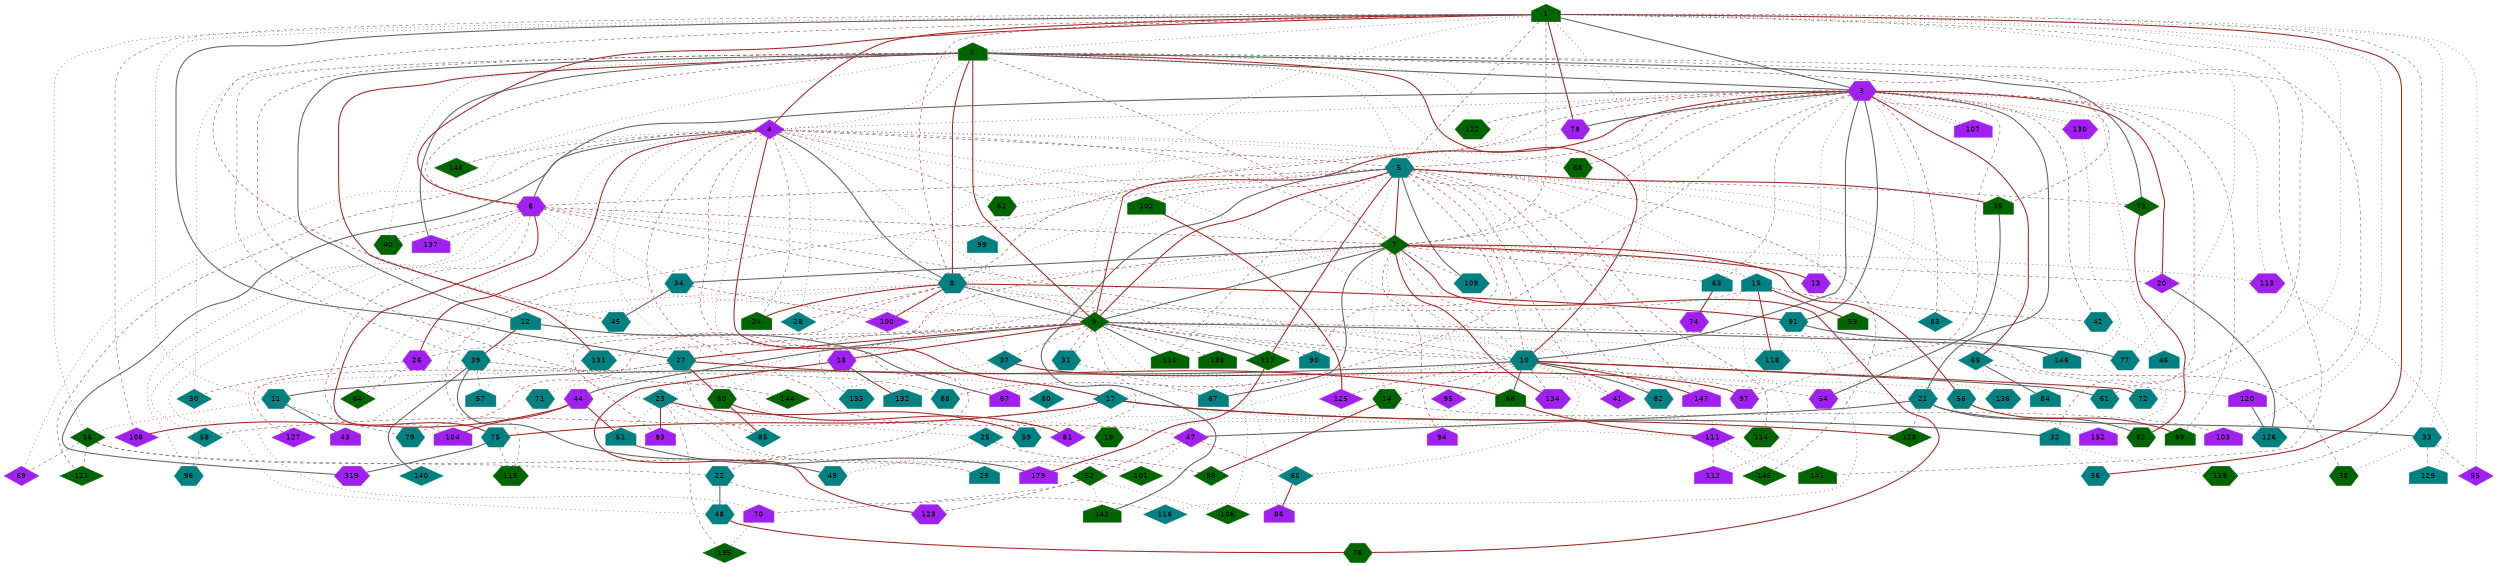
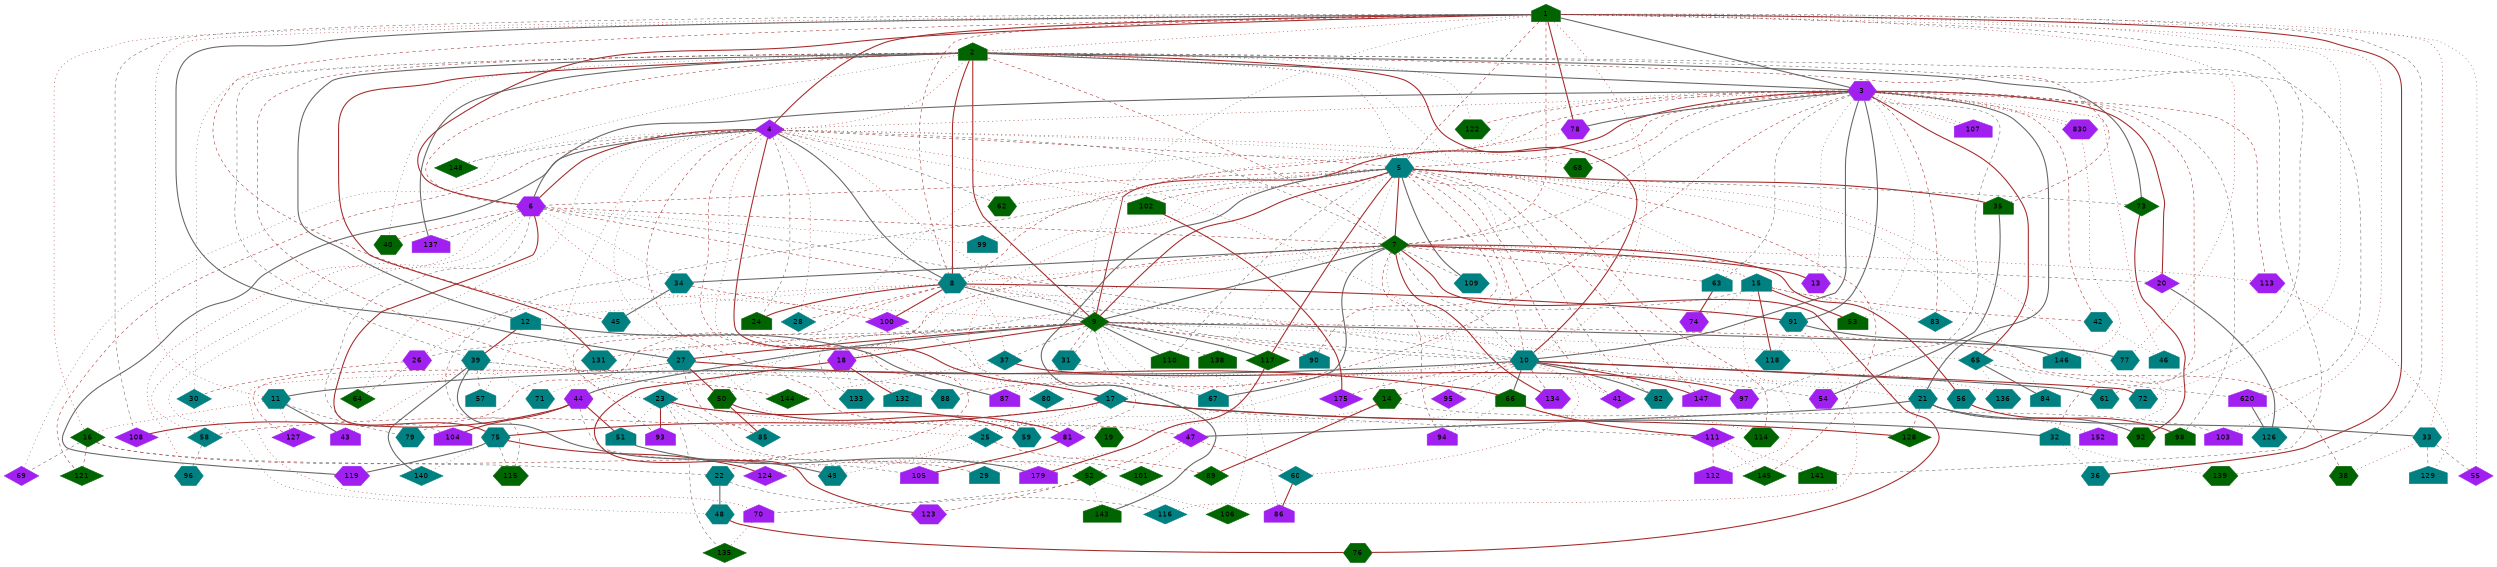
edge "3" -- "113": style dotted -> dashed
node "130": label "130" -> "830"
edge "4" -- "26": now "4" -- "6"
node "125": label "125" -> "175"
node "120": label "120" -> "620"
edge "100" -- "111": style dotted -> dashed
node "319": label "319" -> "119"
node "124": added
node "105": added
